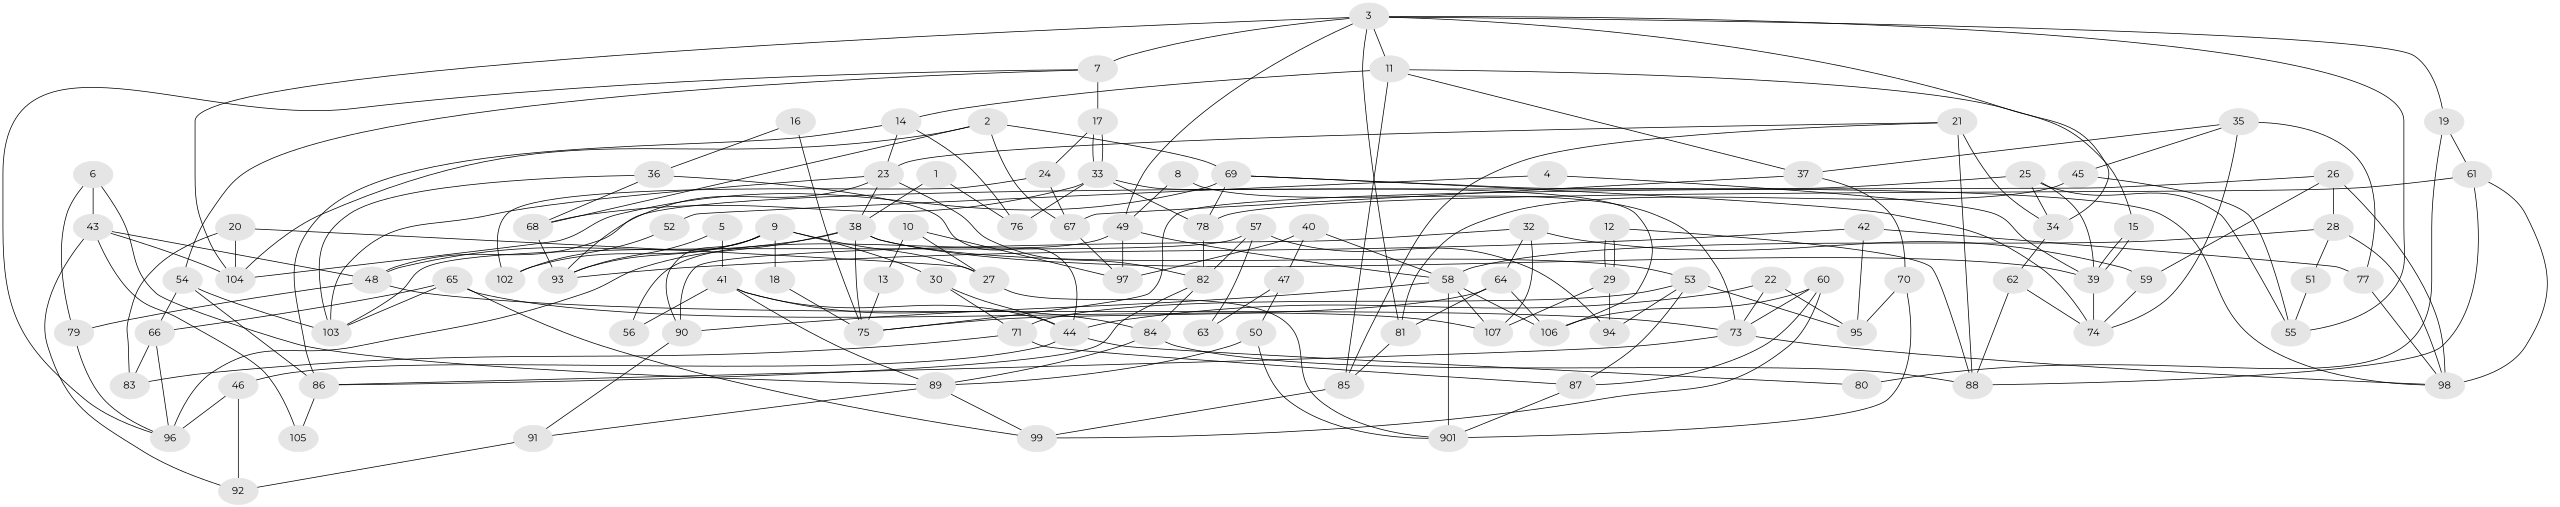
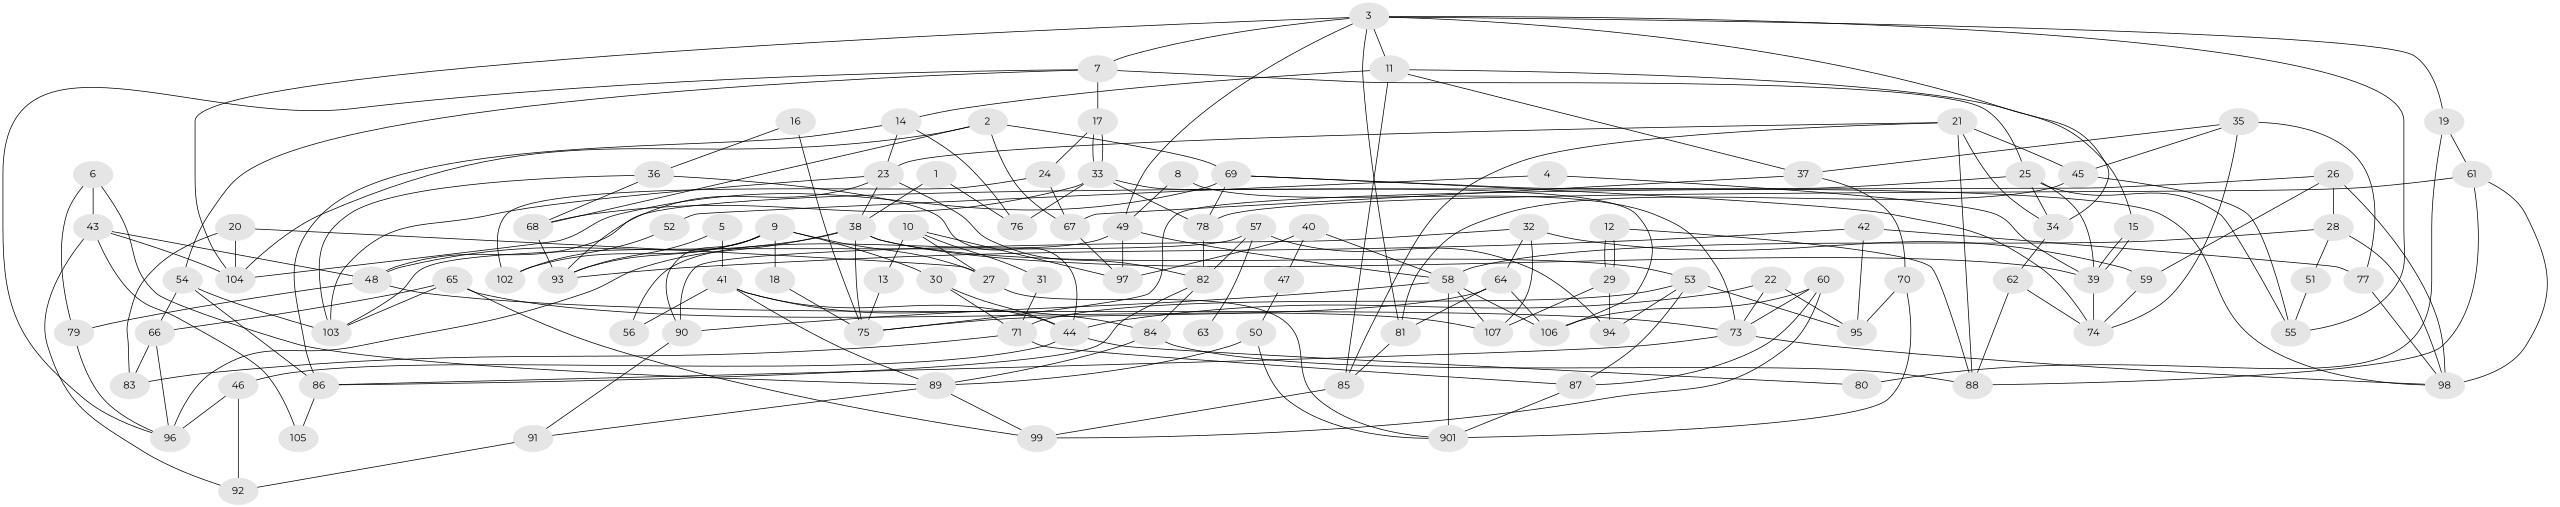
edge "7" -- "25": added
edge "21" -- "45": added
node "31": added
edge "47" -- "63": removed
